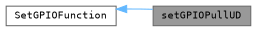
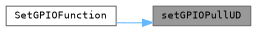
edge "setGPIOPullUD" -> "SetGPIOFunction": reversed
